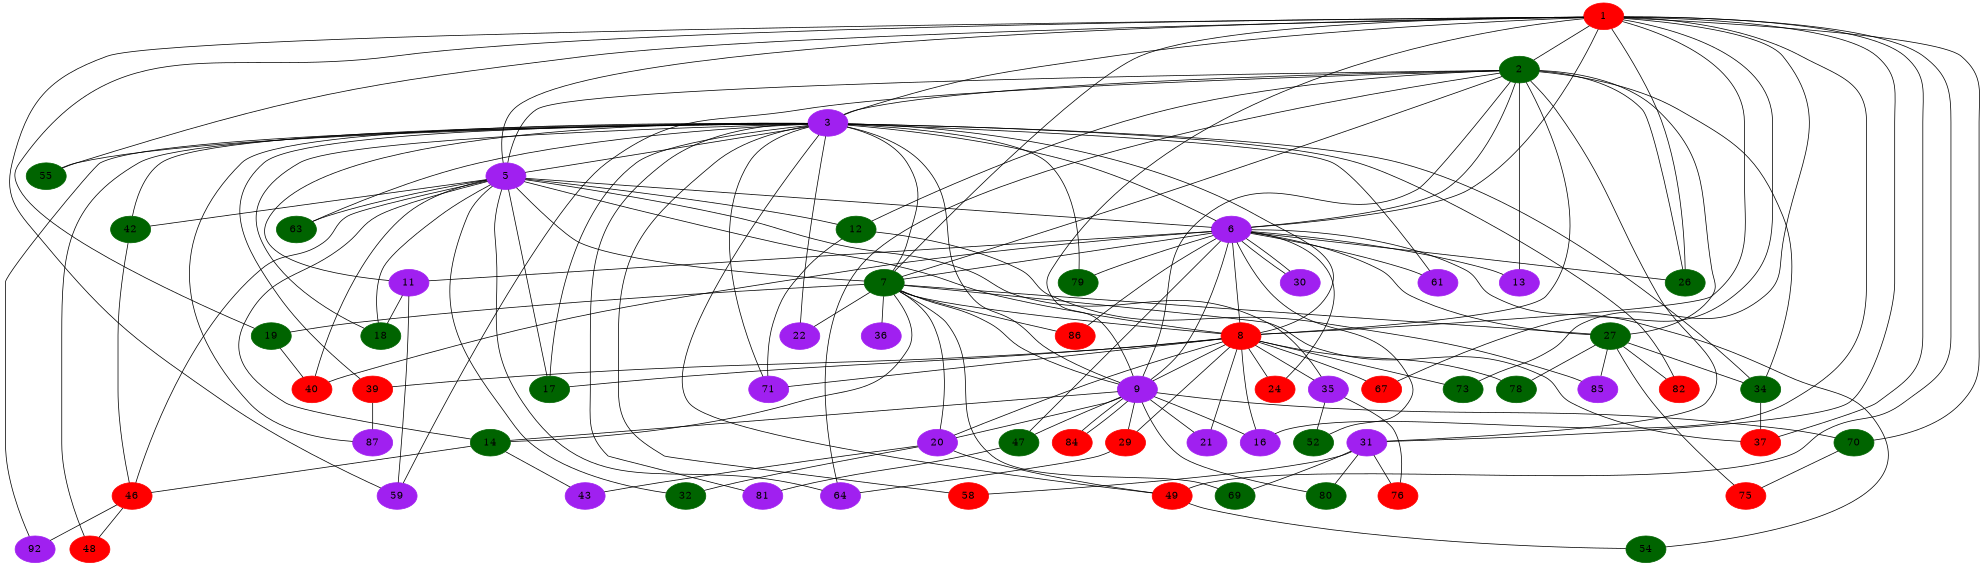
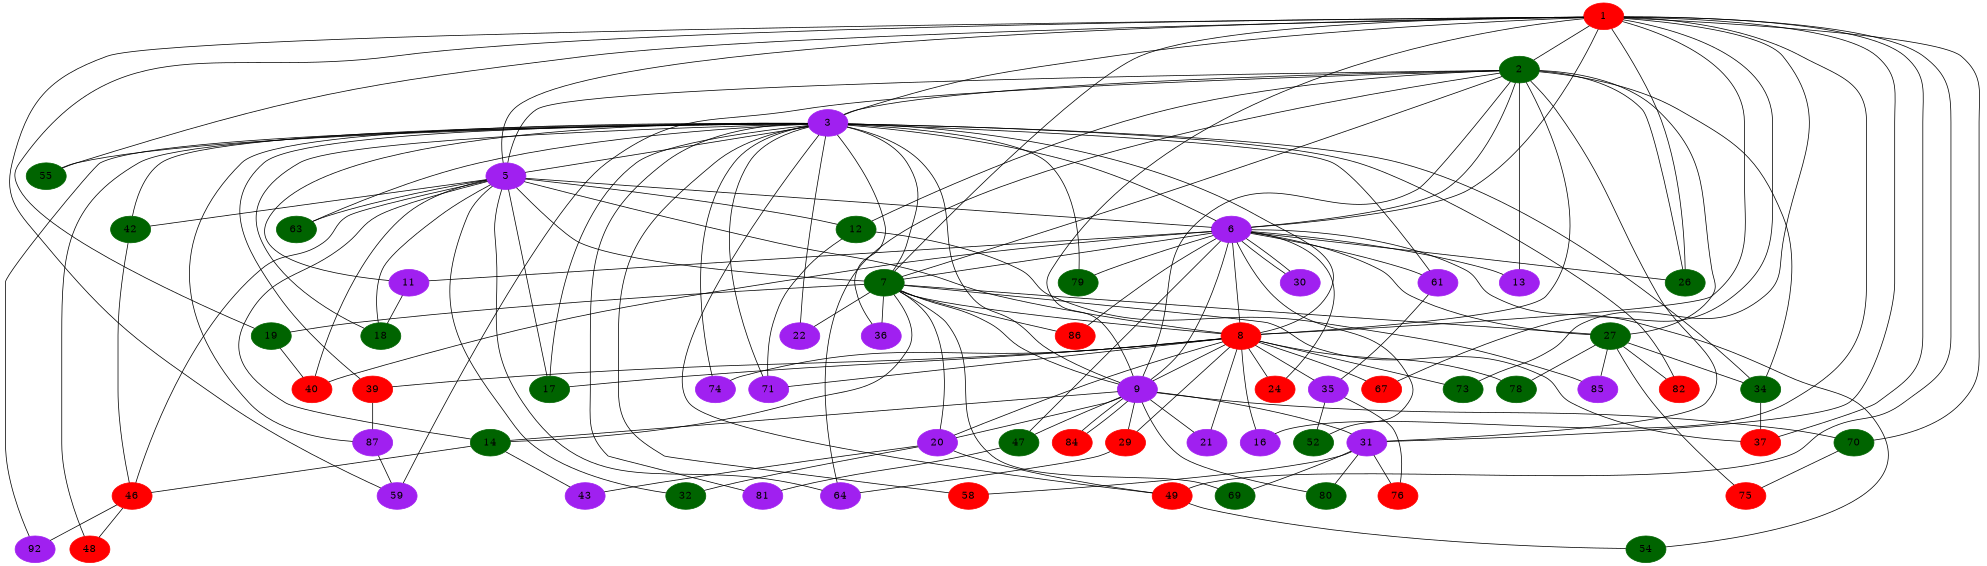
edge "3" -- "36": added
edge "5" -- "35": now "61" -- "35"
node "74": added
edge "11" -- "59": now "87" -- "59"
edge "9" -- "16": now "9" -- "31"
